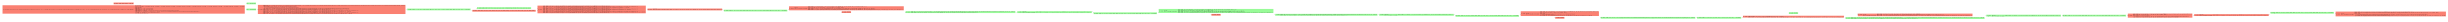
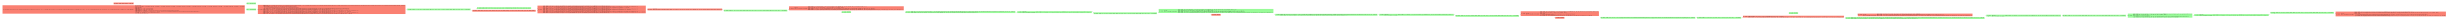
node "65: 0x0056": fillcolor salmon -> palegreen
node "60: 0x00a9": fillcolor salmon -> palegreen
node "59: 0x009f": fillcolor salmon -> palegreen
